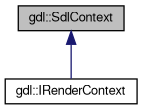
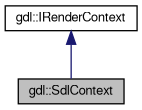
edge "gdl::IRenderContext" -> "gdl::SdlContext": reversed
